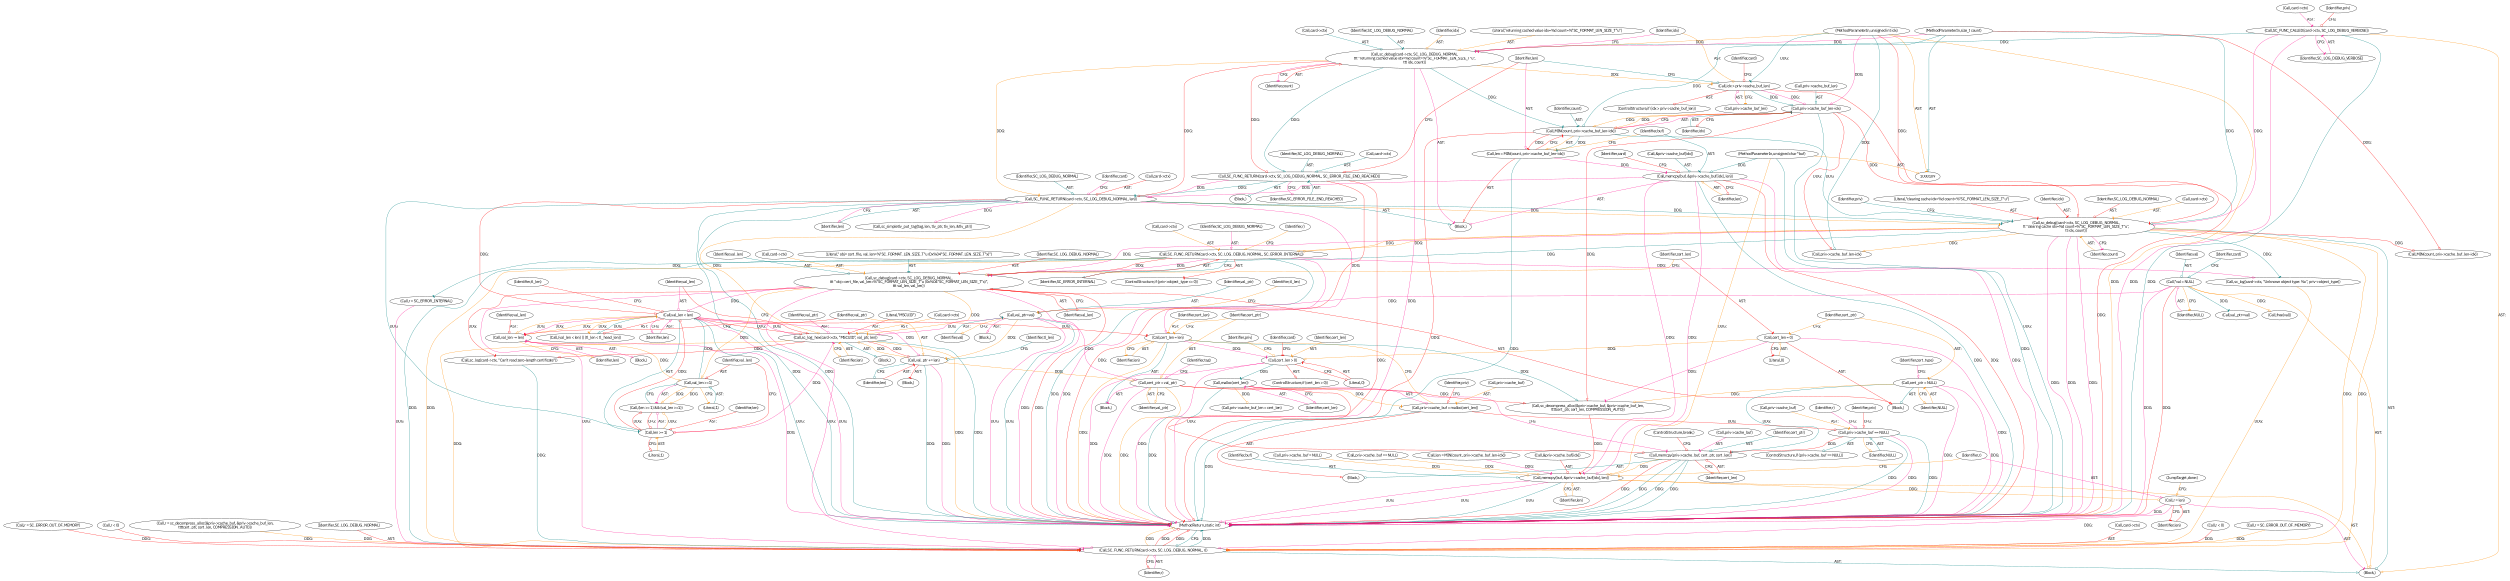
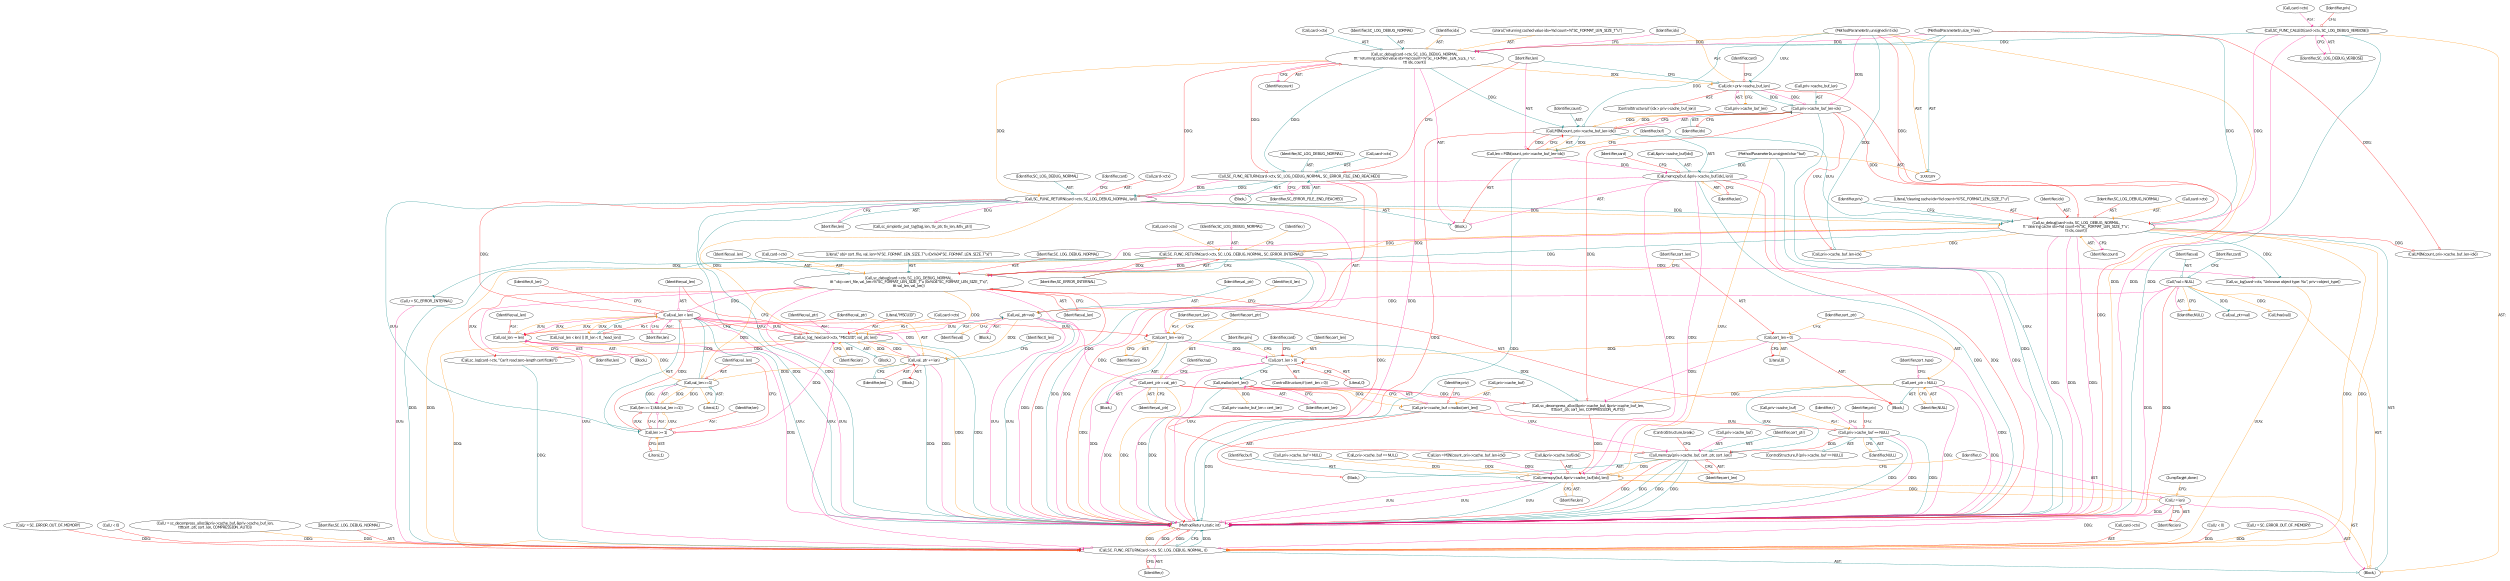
node "(MethodParameterIn,size_t count)": label "(MethodParameterIn,size_t count)" -> "(MethodParameterIn,size_t hex)"
edge "(Call,SC_FUNC_RETURN(card->ctx, SC_LOG_DEBUG_NORMAL, len))" -> "(Call,cert_len = len)": label "DDG: " -> "AST: "
node "(ControlStructure,if (priv->object_type <= 0))": removed
edge "(Call,priv->cache_buf = malloc(cert_len))" -> "(Call,cert_len = len)": now "(Call,priv->cache_buf = malloc(cert_len))" -> "(Call,malloc(cert_len))"
edge "(Call,val_ptr += len)" -> "(Call,cert_ptr = val_ptr)": now "(Call,val_ptr += len)" -> "(Call,val_len >=1)"
edge "(Call,cert_len > 0)" -> "(Call,malloc(cert_len))": label "DDG: " -> "CFG: "
edge "(Call,(len >= 1) && (val_len >=1))" -> "(Call,val_len >=1)": label "CFG: " -> "DDG: "
edge "(Call,malloc(cert_len))" -> "(Call,memcpy(priv->cache_buf, cert_ptr, cert_len))": label "CFG: " -> "DDG: "
